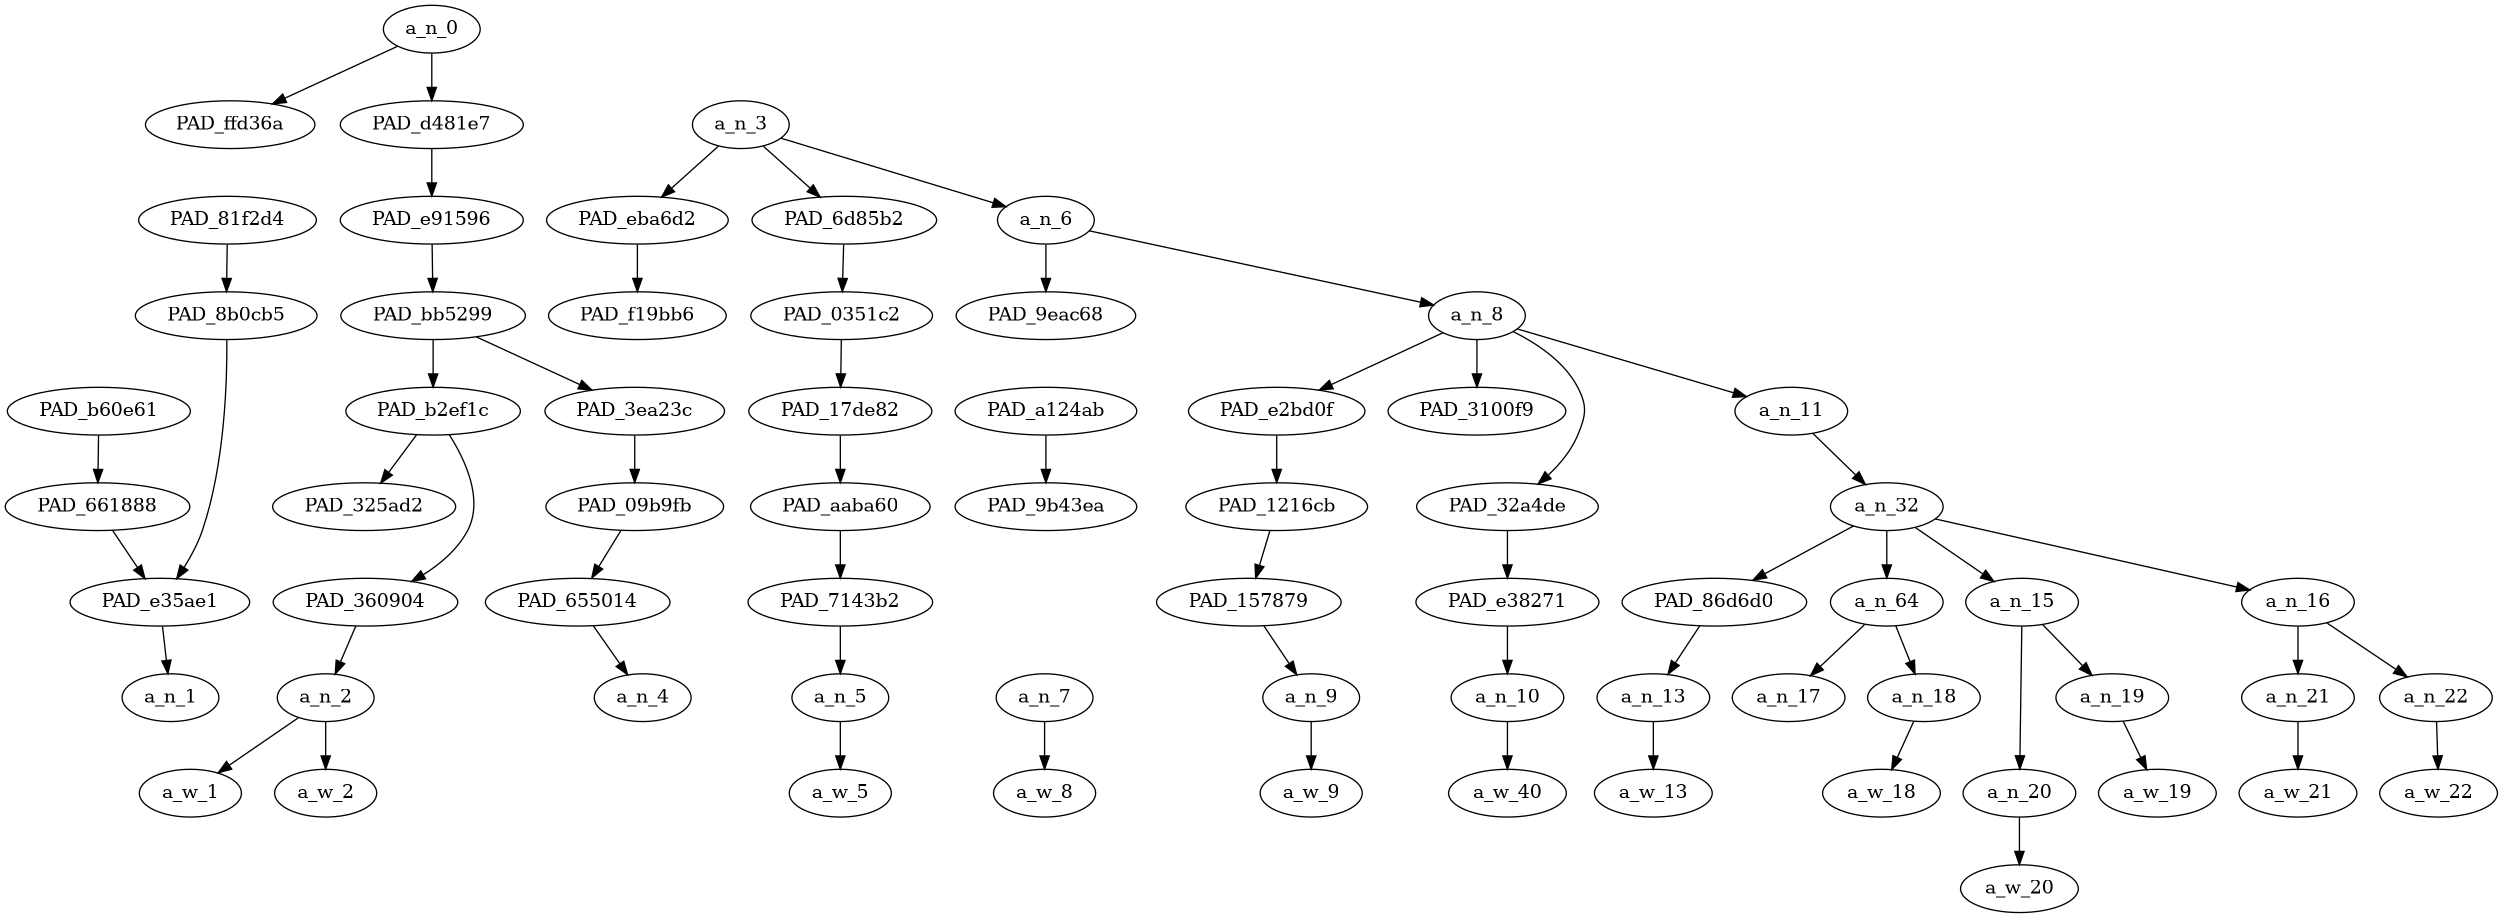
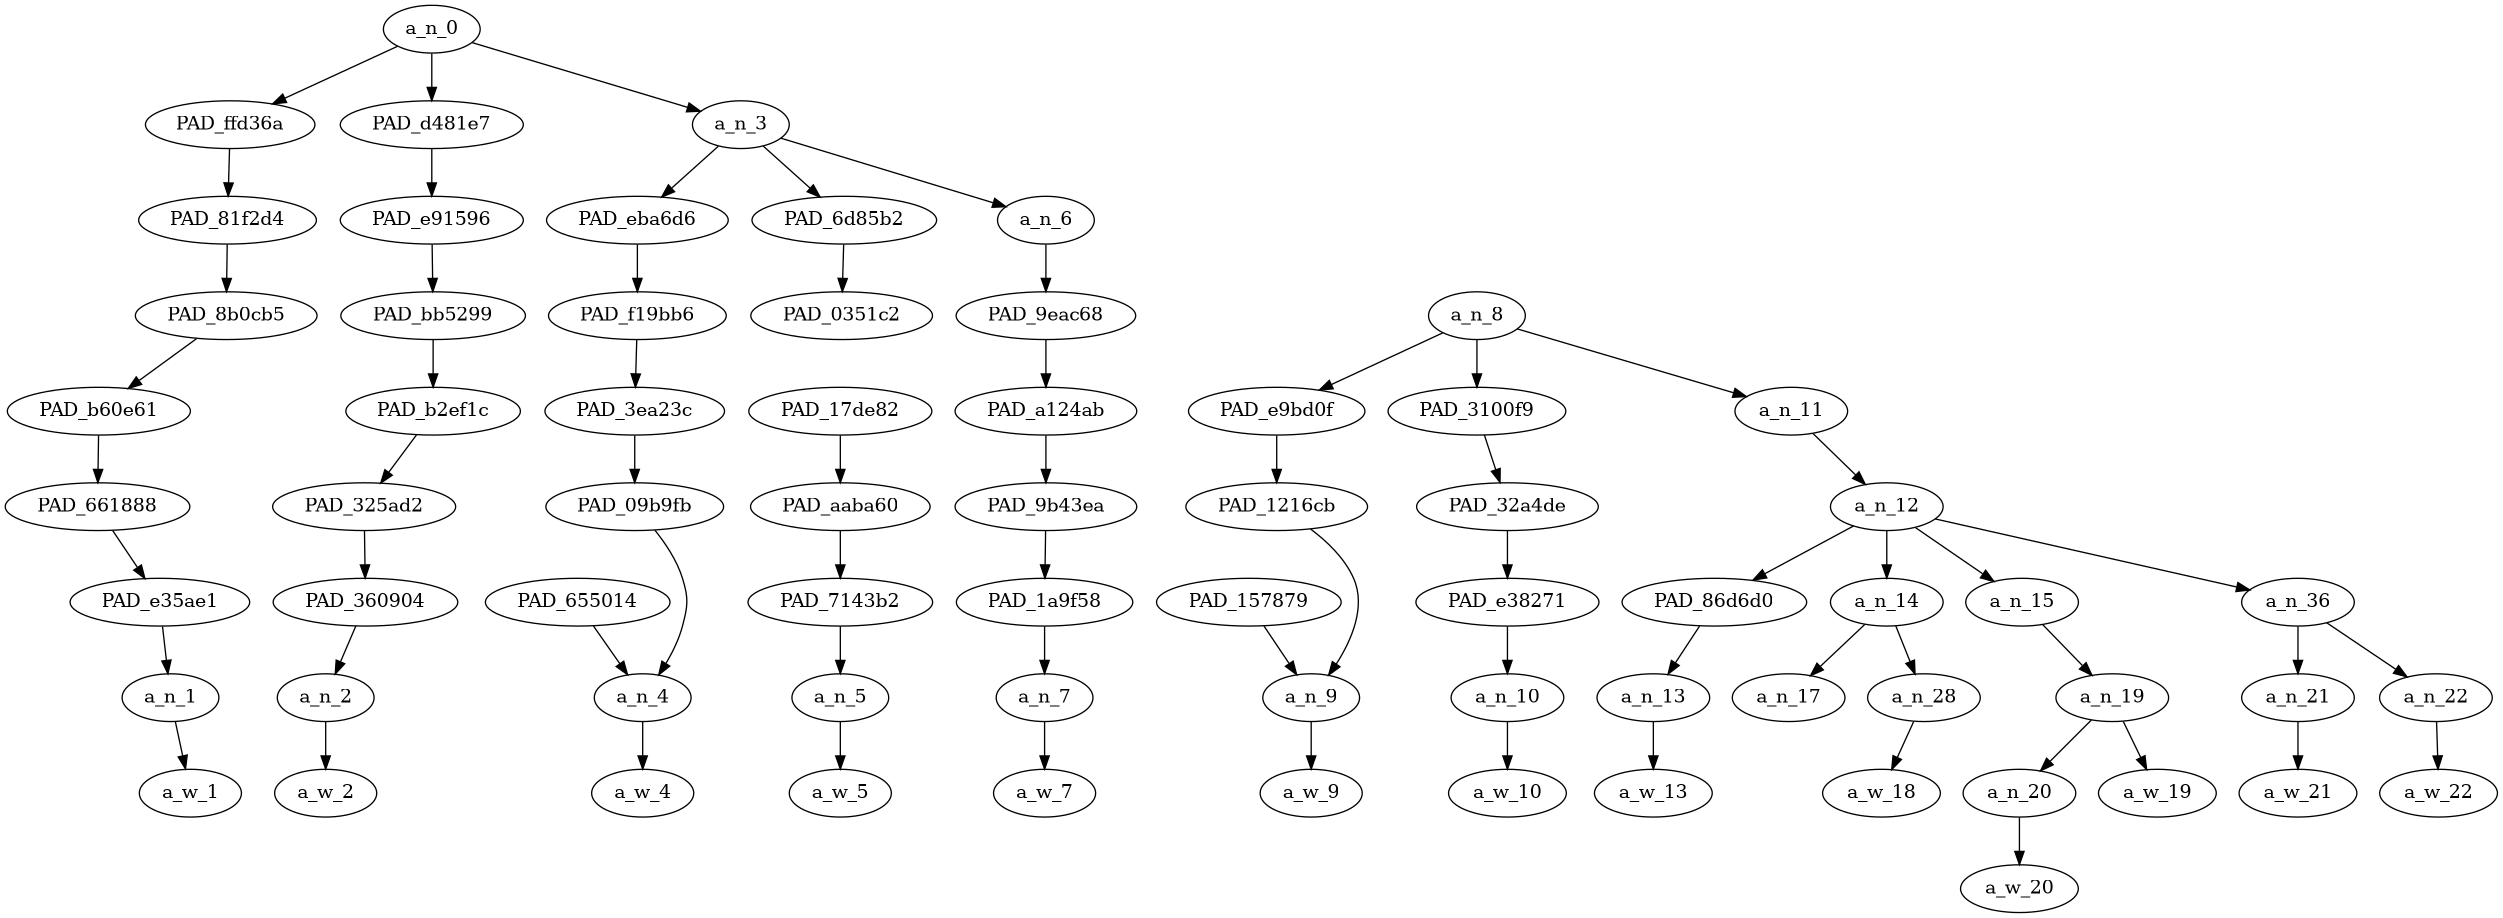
edge "a_n_0" -> "a_n_3": added
edge "PAD_ffd36a" -> "PAD_81f2d4": added
node "PAD_eba6d2": label "PAD_eba6d2" -> "PAD_eba6d6"
edge "a_n_6" -> "a_n_8": removed
edge "PAD_0351c2" -> "PAD_17de82": removed
edge "PAD_9eac68" -> "PAD_a124ab": added
edge "PAD_bb5299" -> "PAD_3ea23c": now "PAD_f19bb6" -> "PAD_3ea23c"
edge "a_n_8" -> "PAD_32a4de": now "PAD_3100f9" -> "PAD_32a4de"
node "PAD_e2bd0f": label "PAD_e2bd0f" -> "PAD_e9bd0f"
edge "PAD_8b0cb5" -> "PAD_e35ae1": now "PAD_8b0cb5" -> "PAD_b60e61"
node "a_n_32": label "a_n_32" -> "a_n_12"
edge "PAD_b2ef1c" -> "PAD_360904": now "PAD_325ad2" -> "PAD_360904"
edge "PAD_09b9fb" -> "PAD_655014": now "PAD_09b9fb" -> "a_n_4"
edge "PAD_1216cb" -> "PAD_157879": now "PAD_1216cb" -> "a_n_9"
node "PAD_1a9f58": added
node "a_n_64": label "a_n_64" -> "a_n_14"
node "a_n_16": label "a_n_16" -> "a_n_36"
edge "a_n_15" -> "a_n_20": now "a_n_19" -> "a_n_20"
node "a_n_18": label "a_n_18" -> "a_n_28"
edge "a_n_2" -> "a_w_1": now "a_n_1" -> "a_w_1"
node "a_w_4": added
node "a_w_8": label "a_w_8" -> "a_w_7"
node "a_w_40": label "a_w_40" -> "a_w_10"
